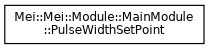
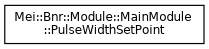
node "Mei::Mei::Module::MainModule ::PulseWidthSetPoint": label "Mei::Mei::Module::MainModule ::PulseWidthSetPoint" -> "Mei::Bnr::Module::MainModule ::PulseWidthSetPoint"
